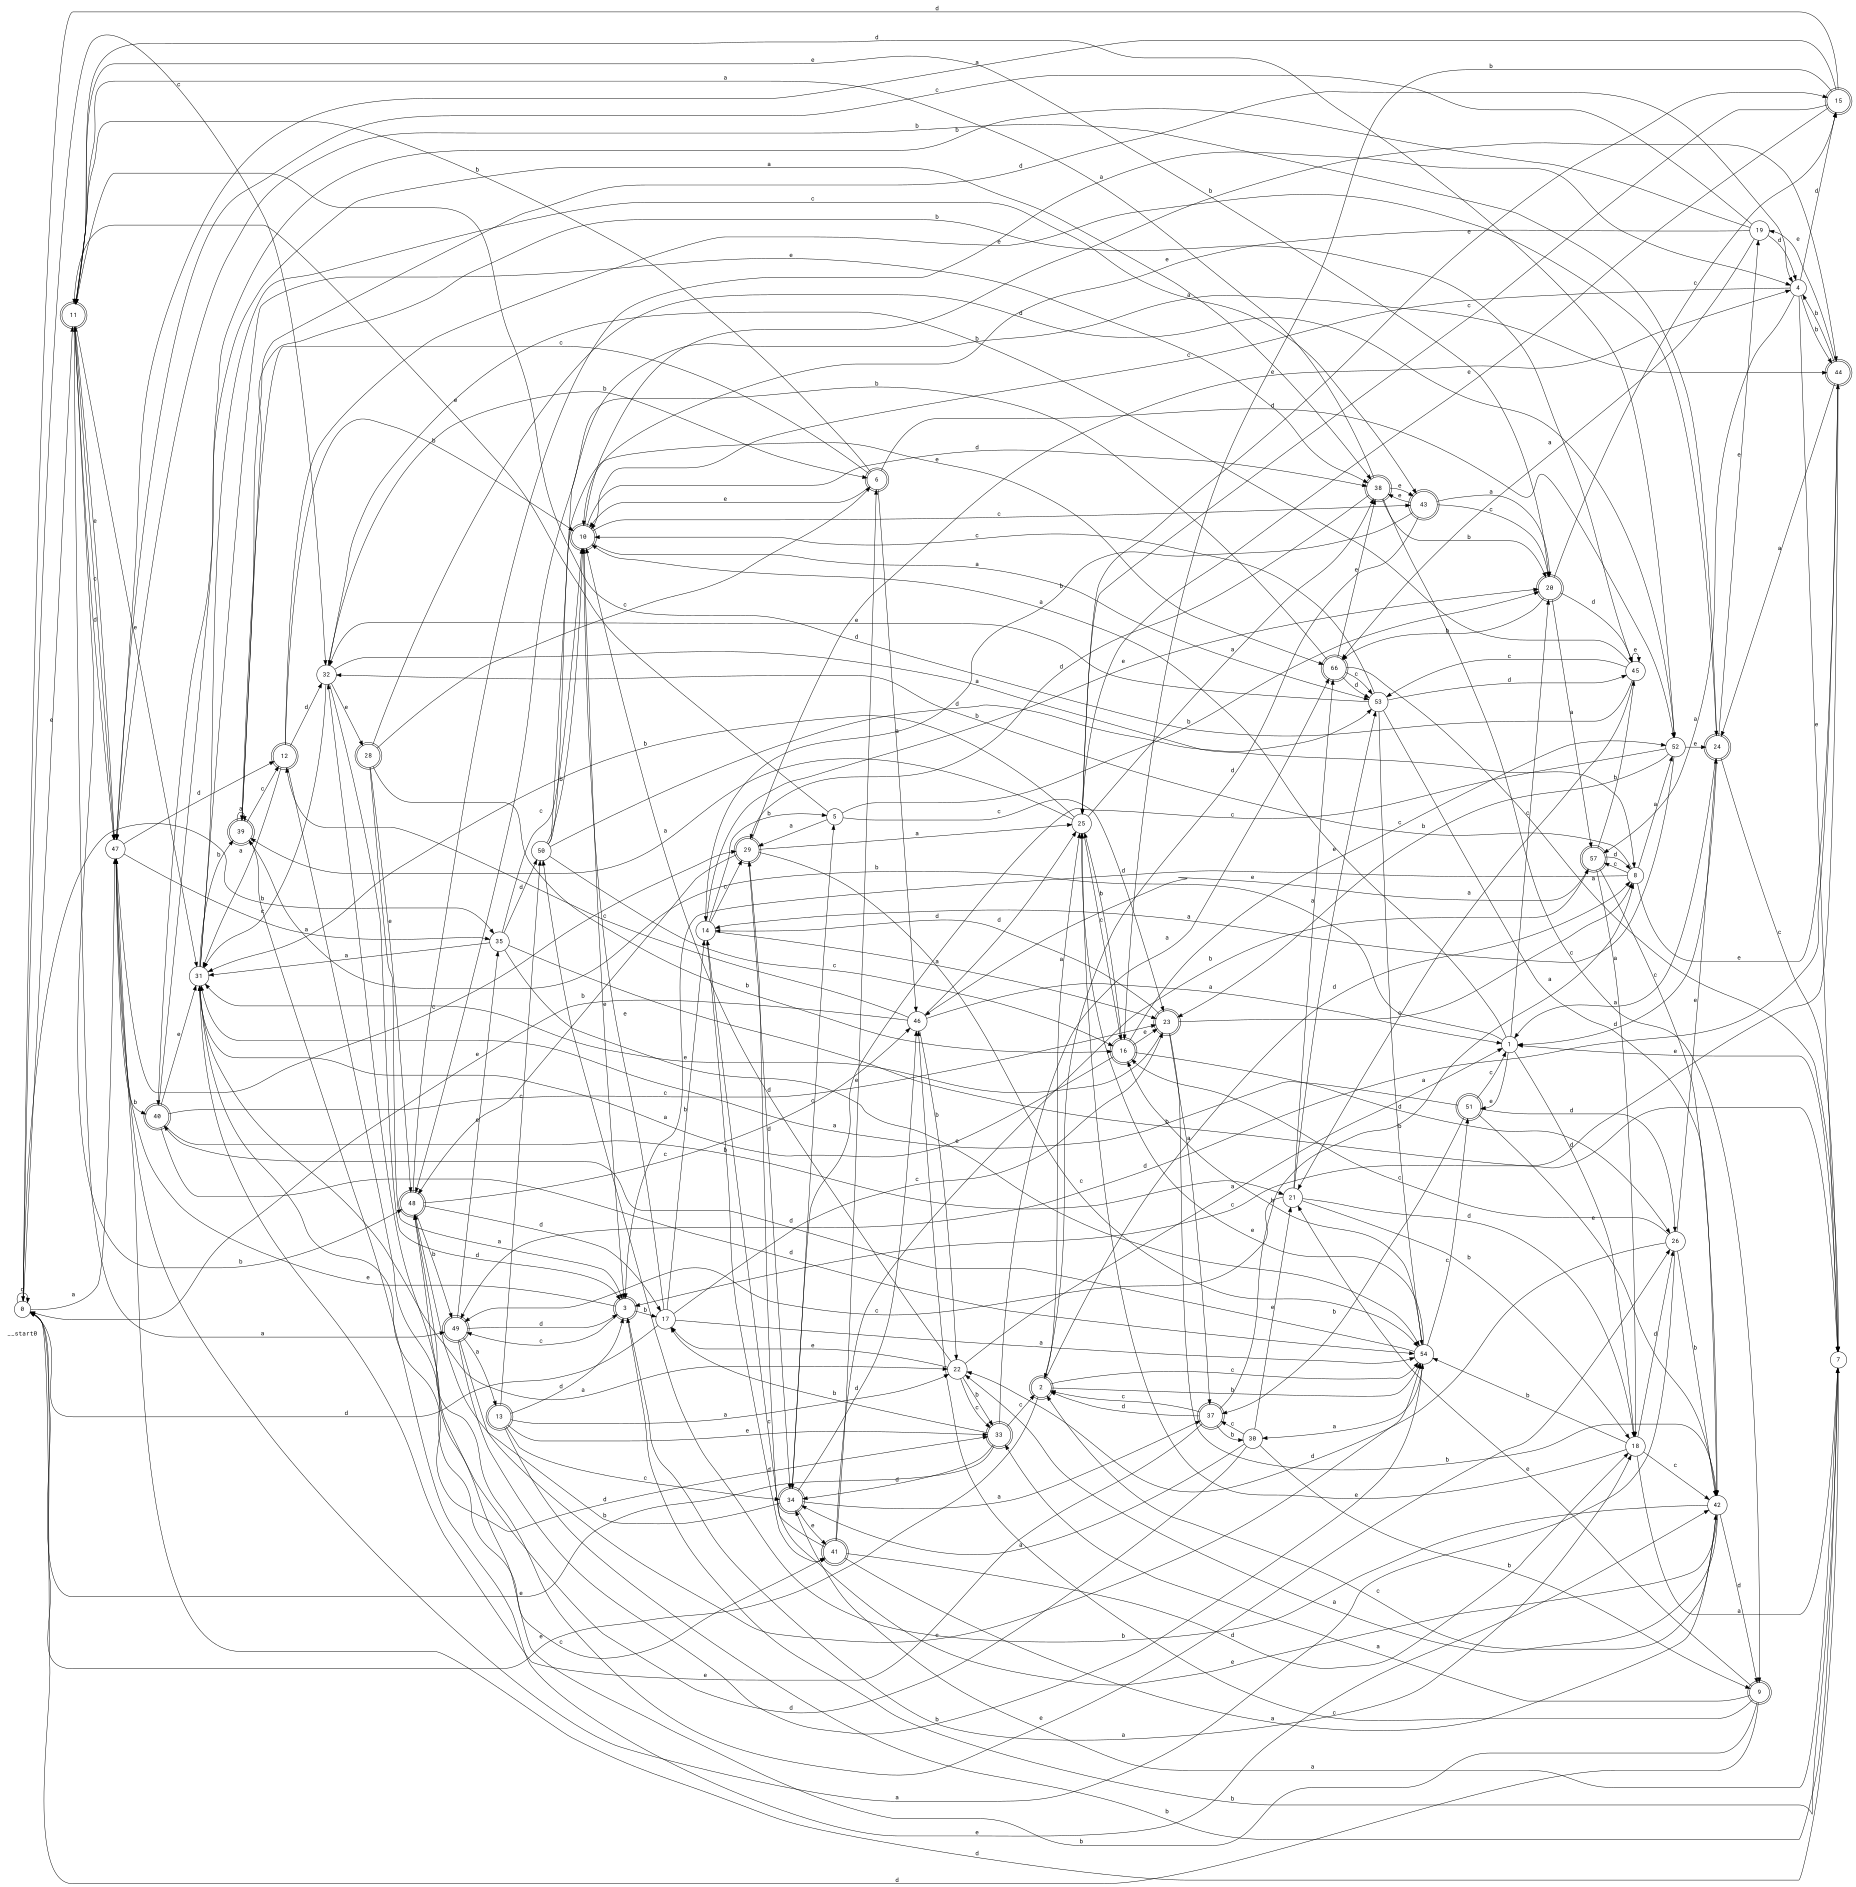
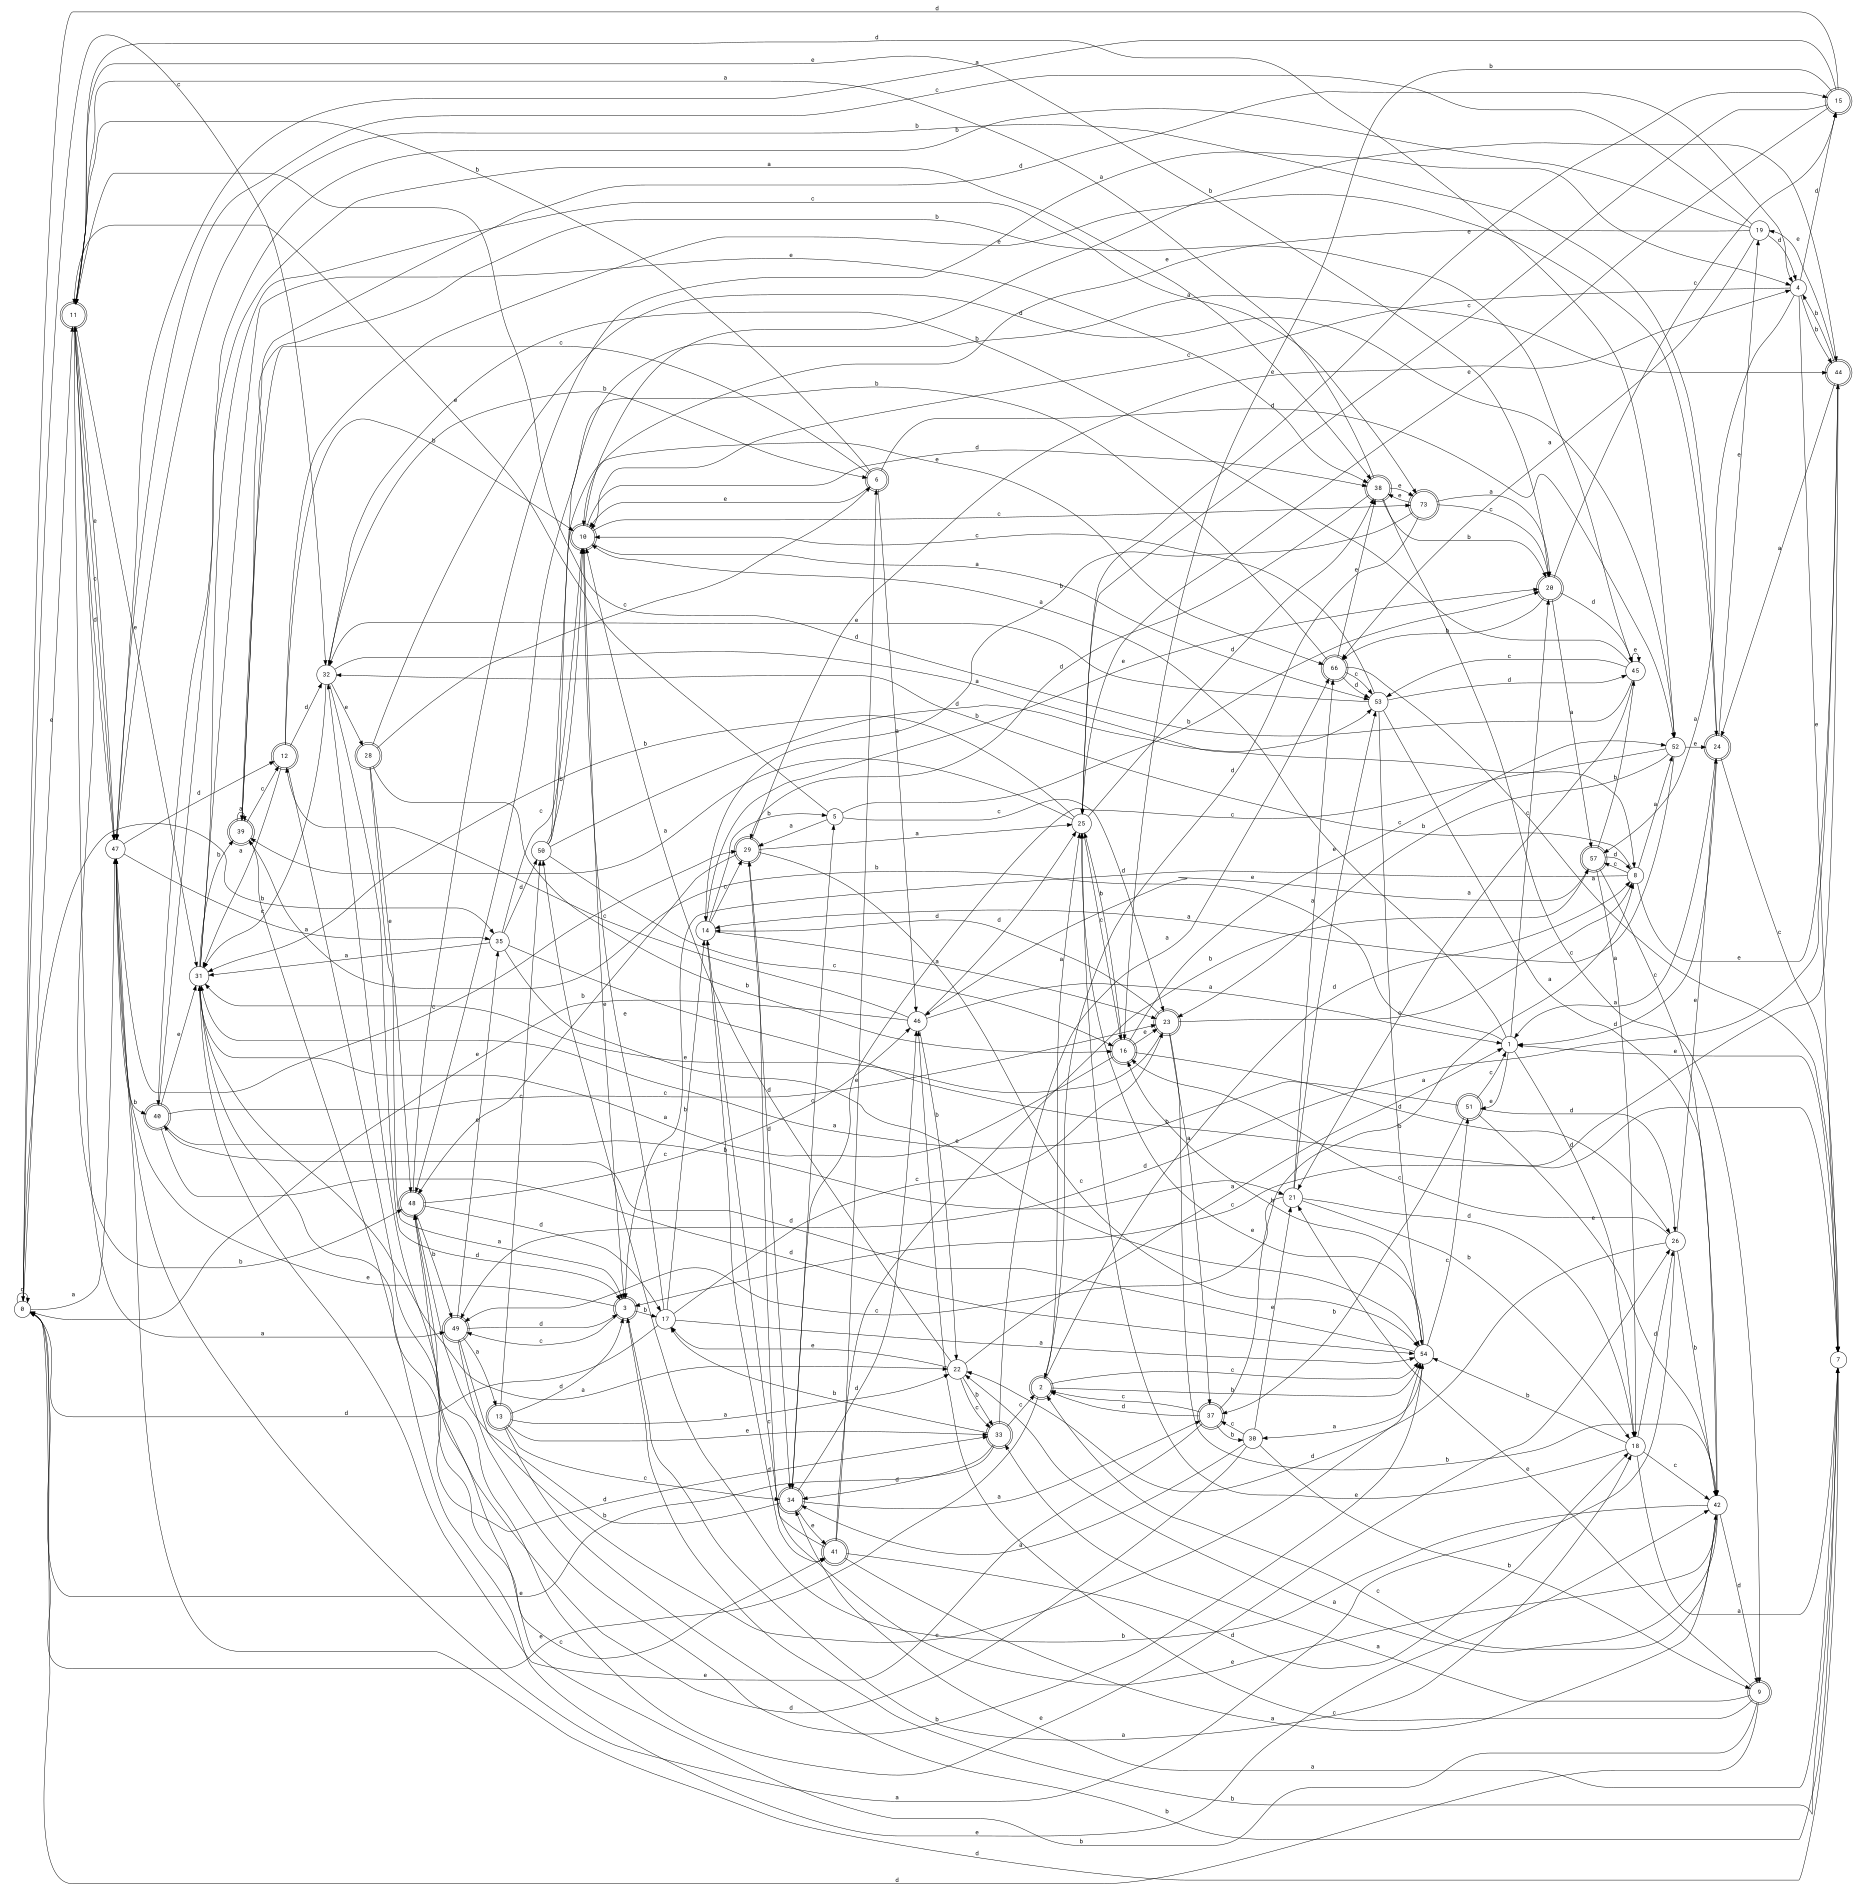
node "43": label "43" -> "73"
edge "25" -> "38": label "a" -> "d"
node "__start0": removed
